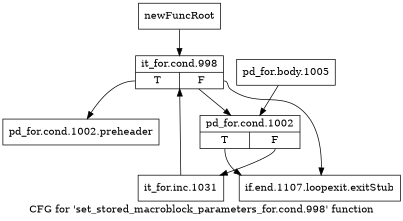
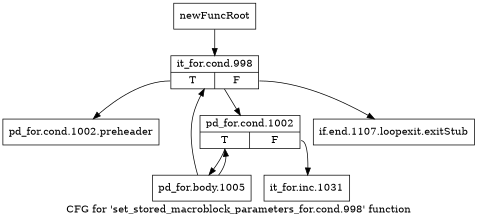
edge "it_for.inc.1031" -> "it_for.cond.998": now "pd_for.body.1005" -> "it_for.cond.998"
edge "pd_for.cond.1002" -> "if.end.1107.loopexit.exitStub": now "pd_for.cond.1002" -> "pd_for.body.1005"
